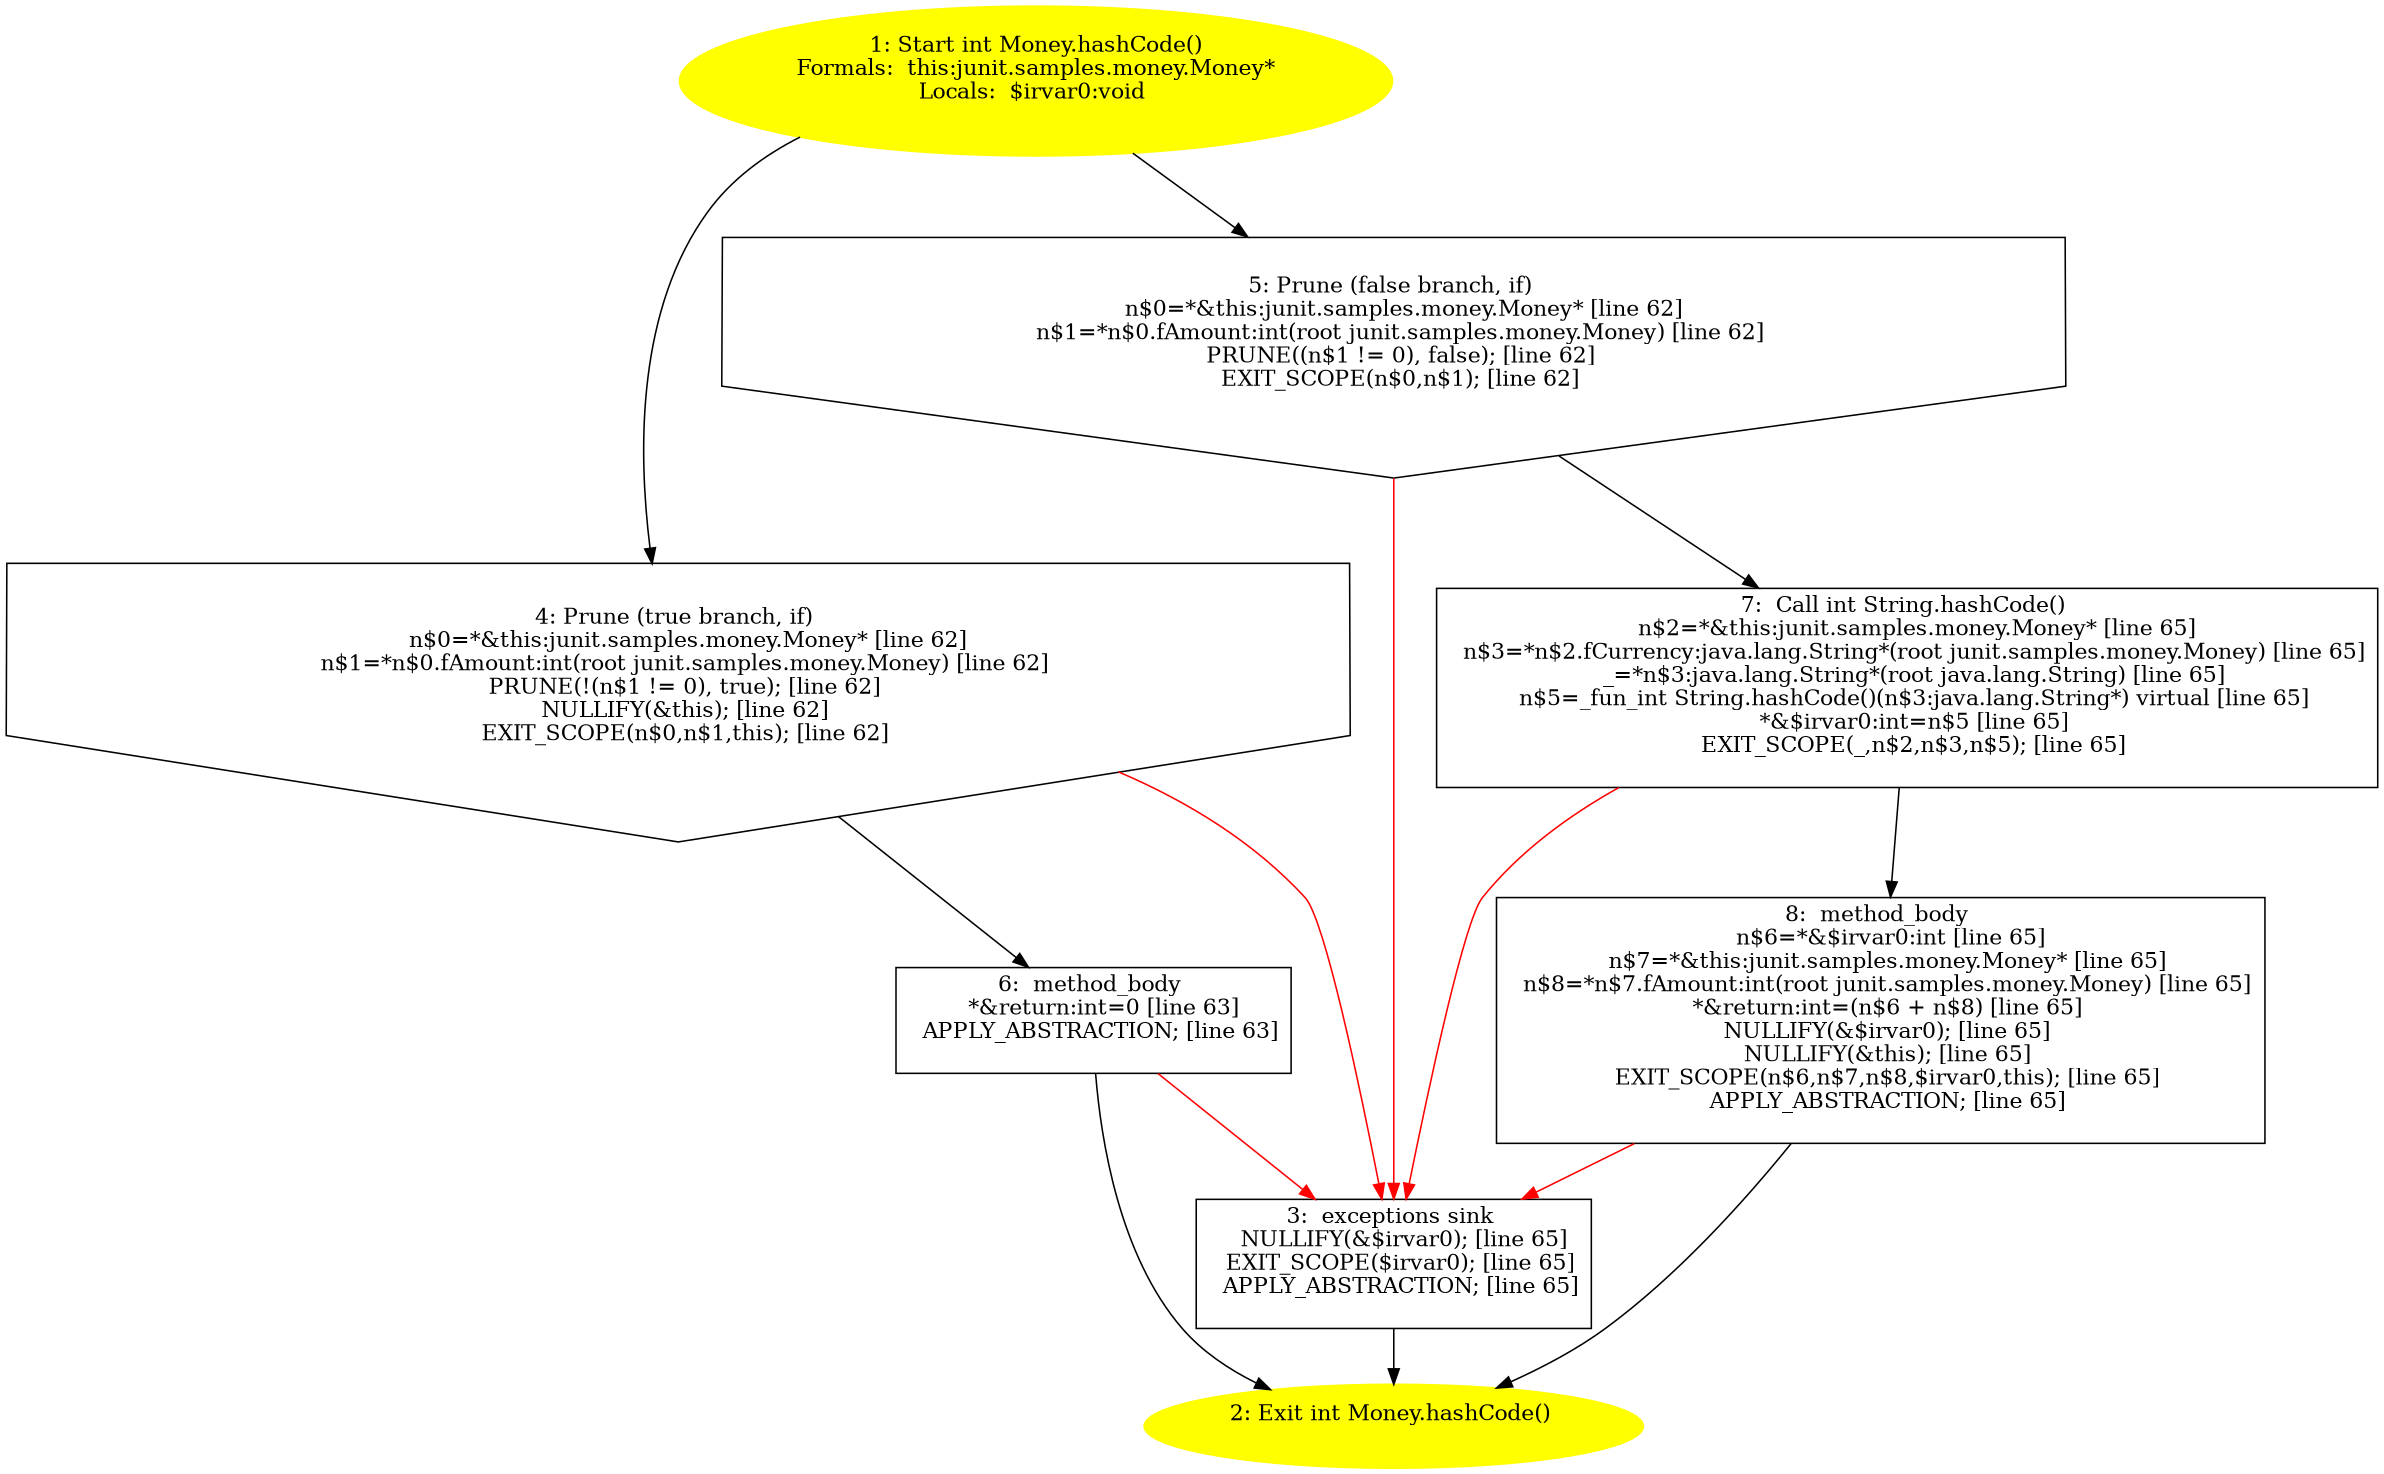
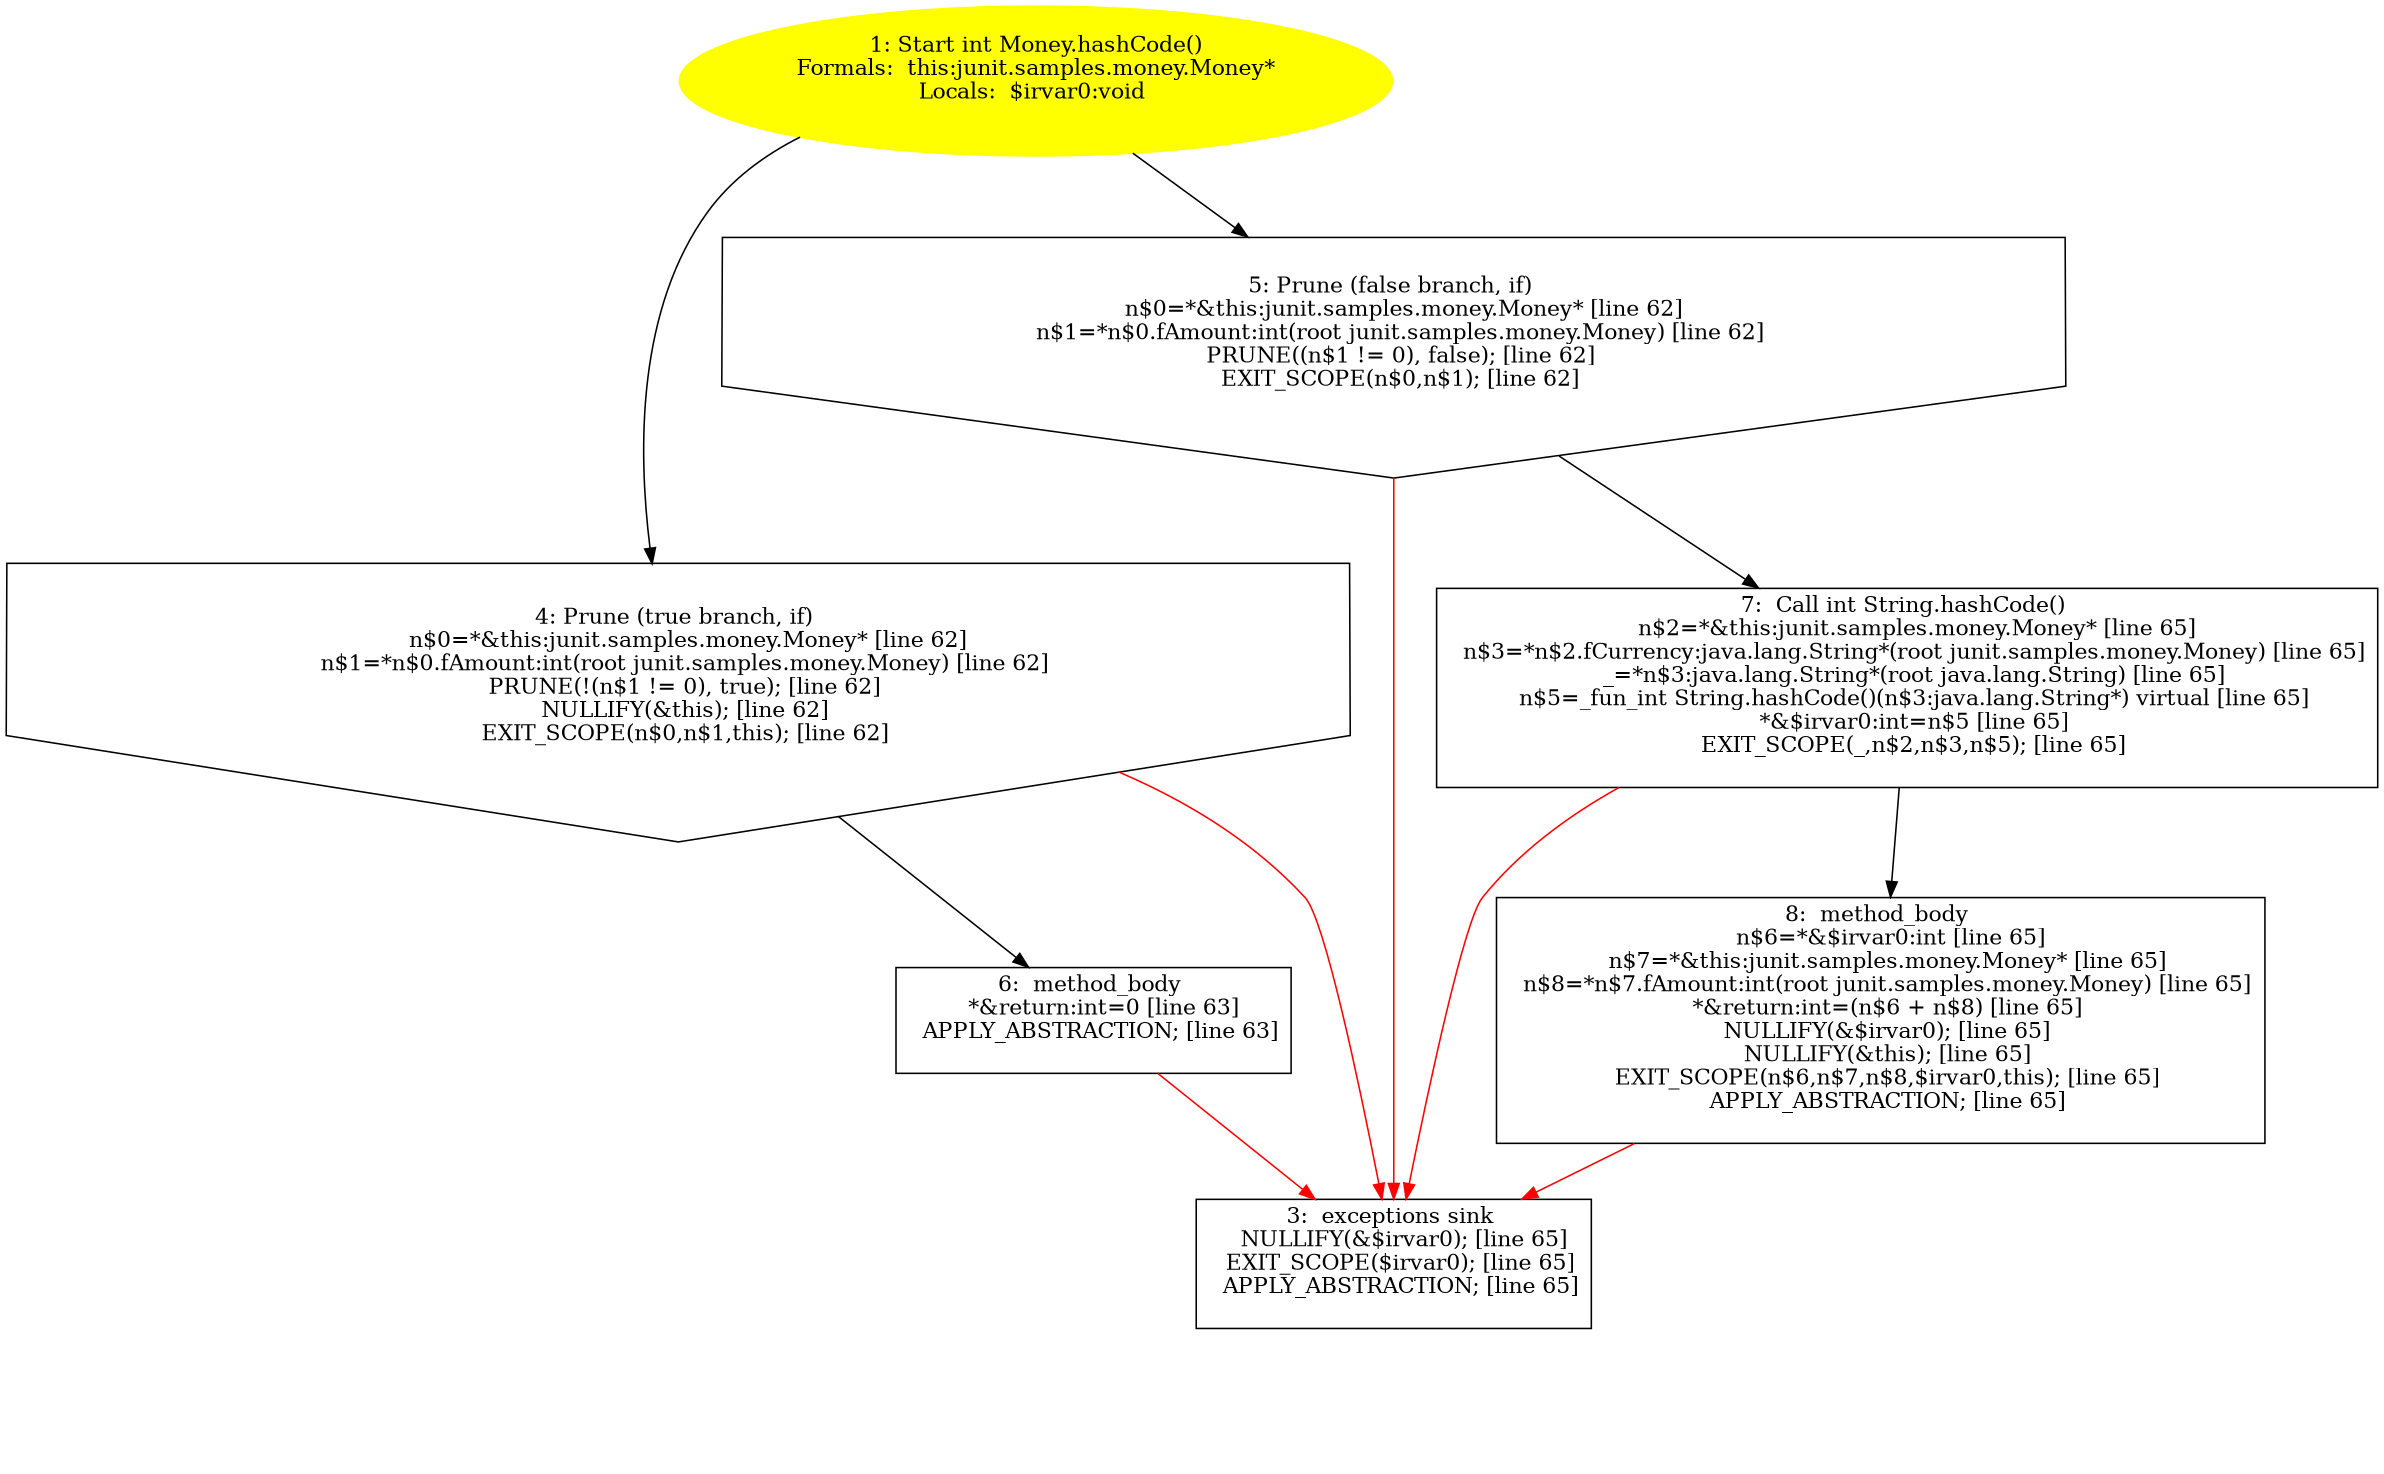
node "2: Exit int Money.hashCode()": removed
